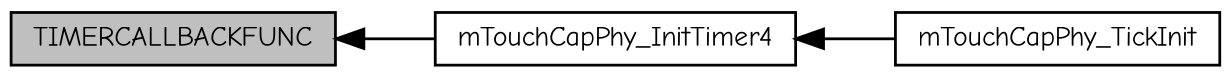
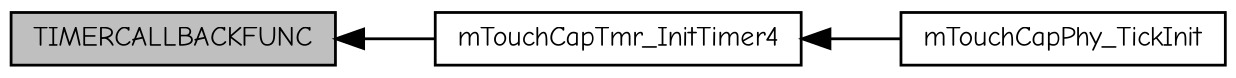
node "mTouchCapPhy_InitTimer4": label "mTouchCapPhy_InitTimer4" -> "mTouchCapTmr_InitTimer4"
